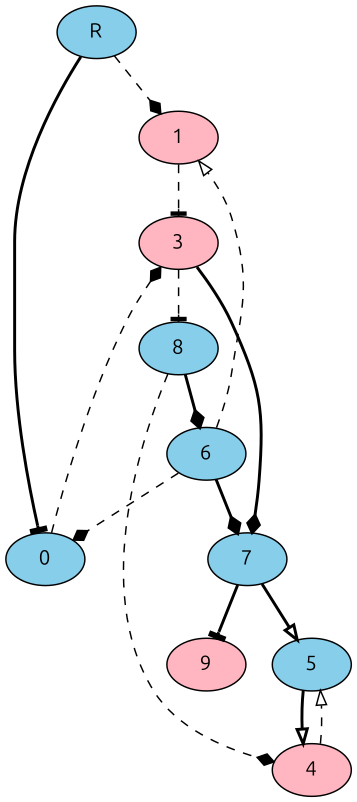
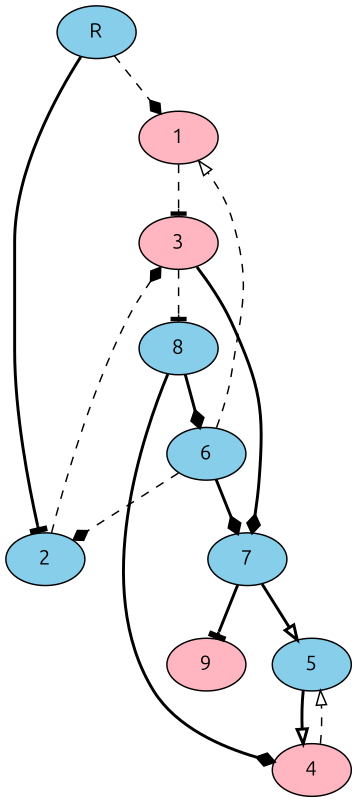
node "0": label "0" -> "2"
edge "8" -> "4": style dashed -> bold
